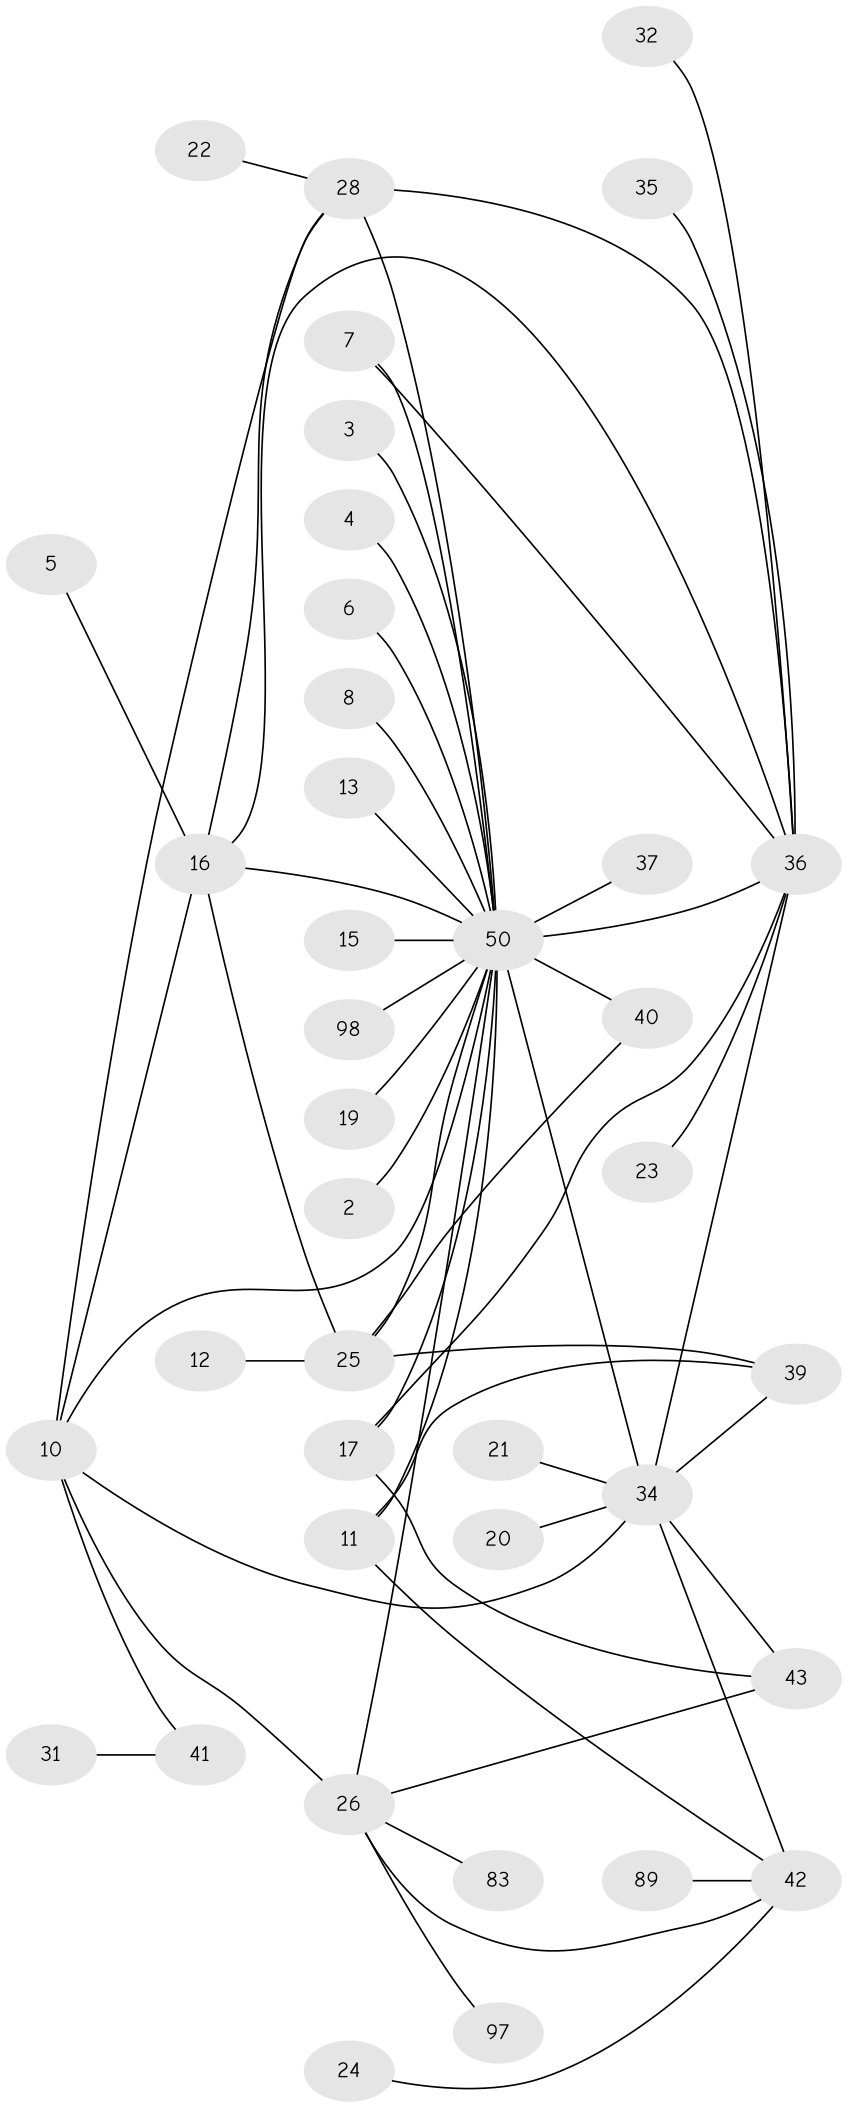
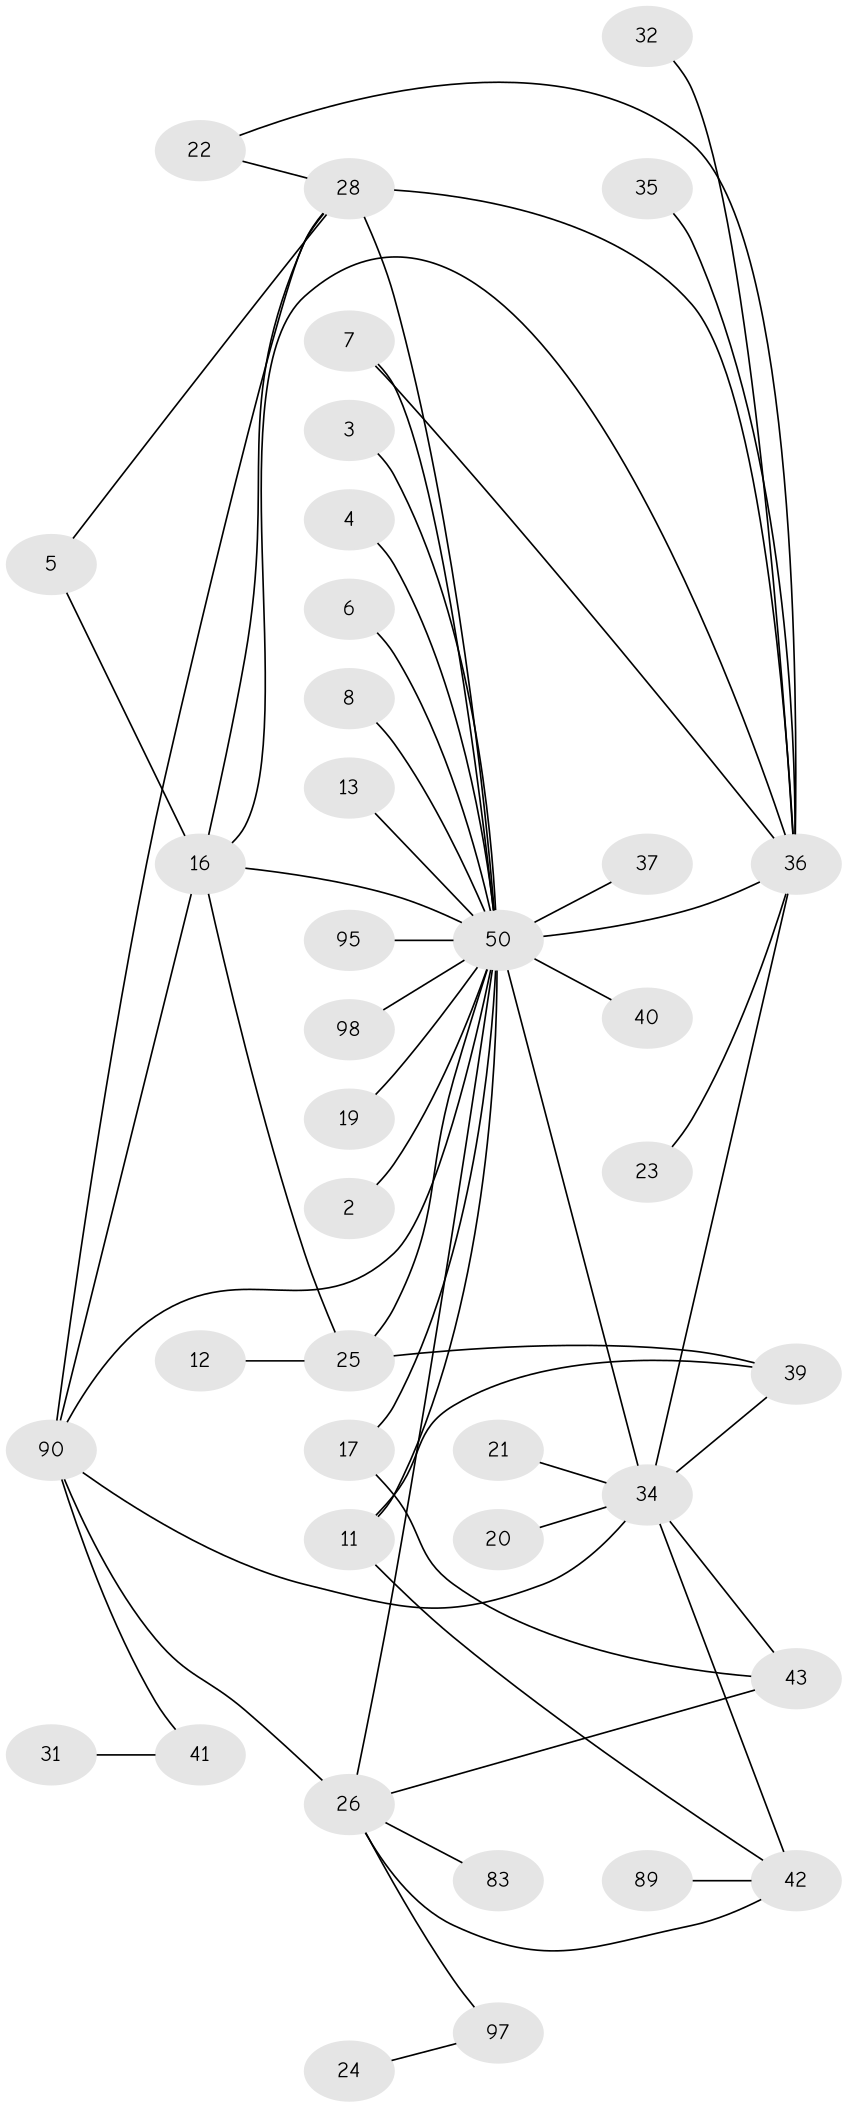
edge "28" -- "5": added
node "15": label "15" -> "95"
edge "36" -- "17": now "36" -- "22"
edge "40" -- "25": removed
node "10": label "10" -> "90"
edge "42" -- "24": now "97" -- "24"
